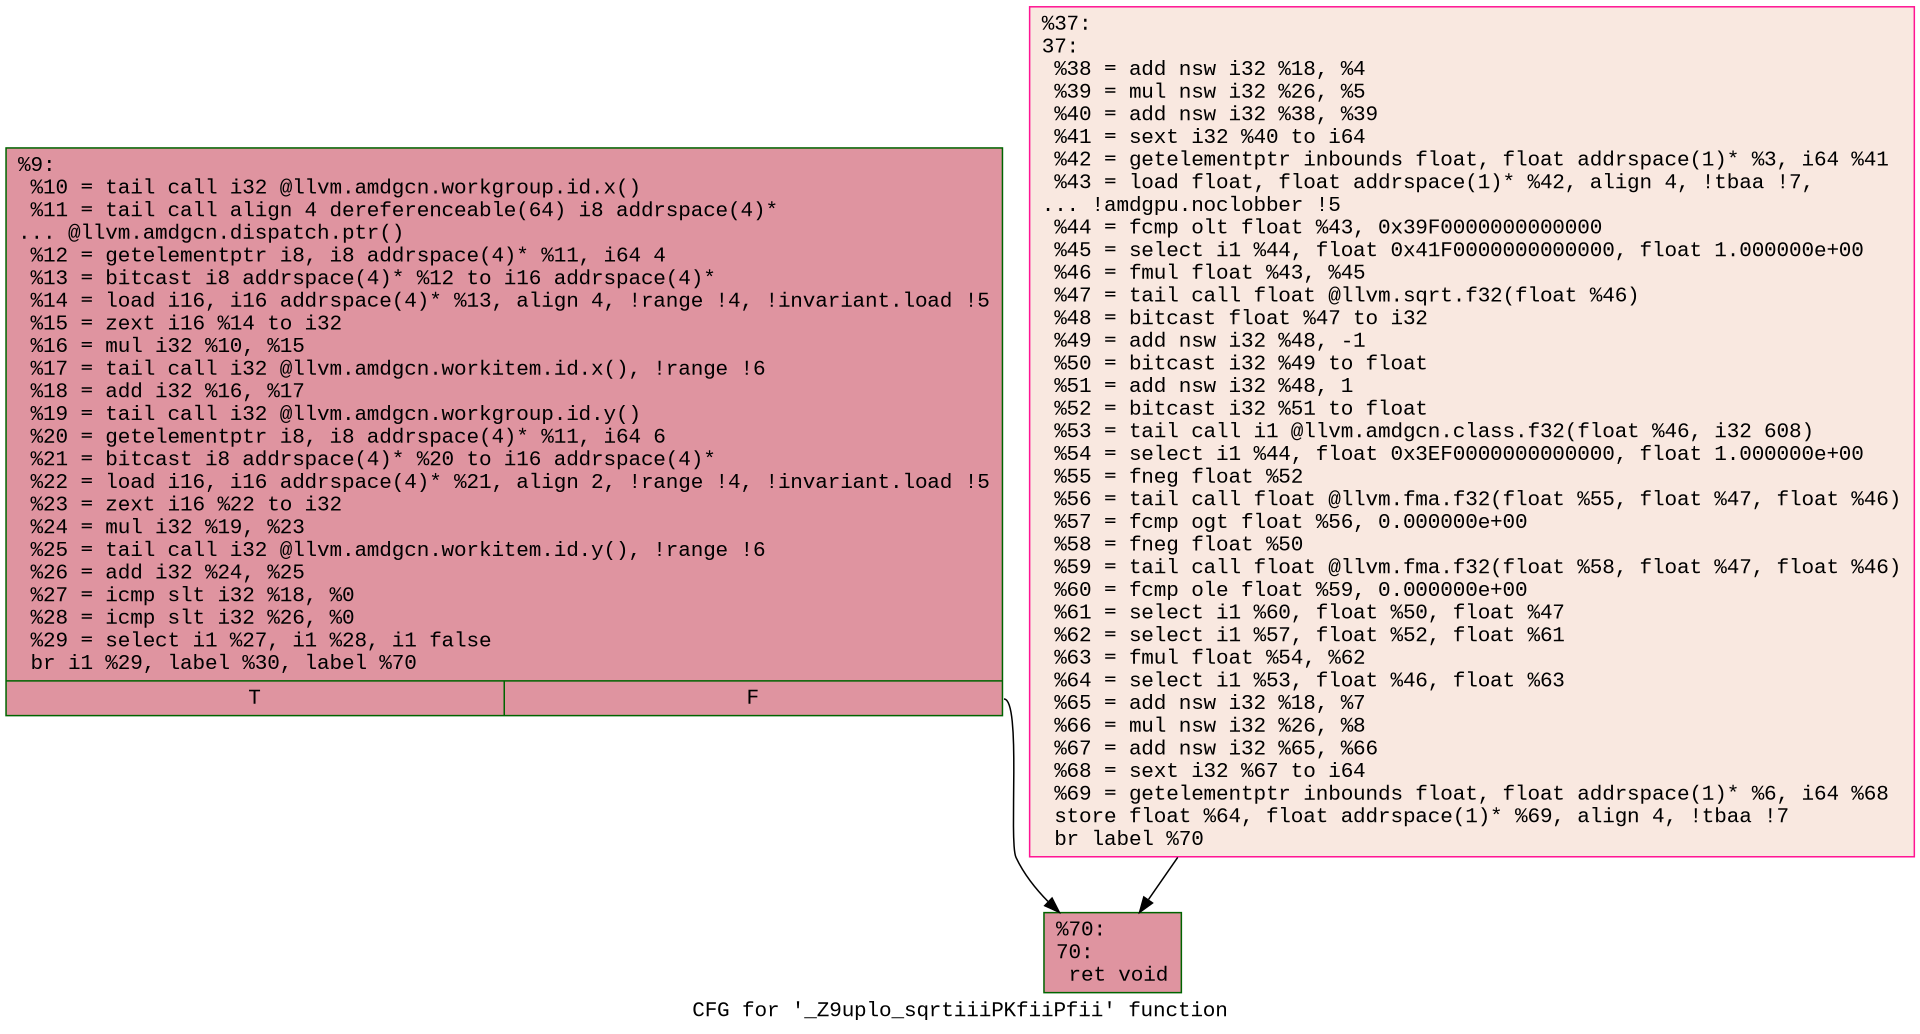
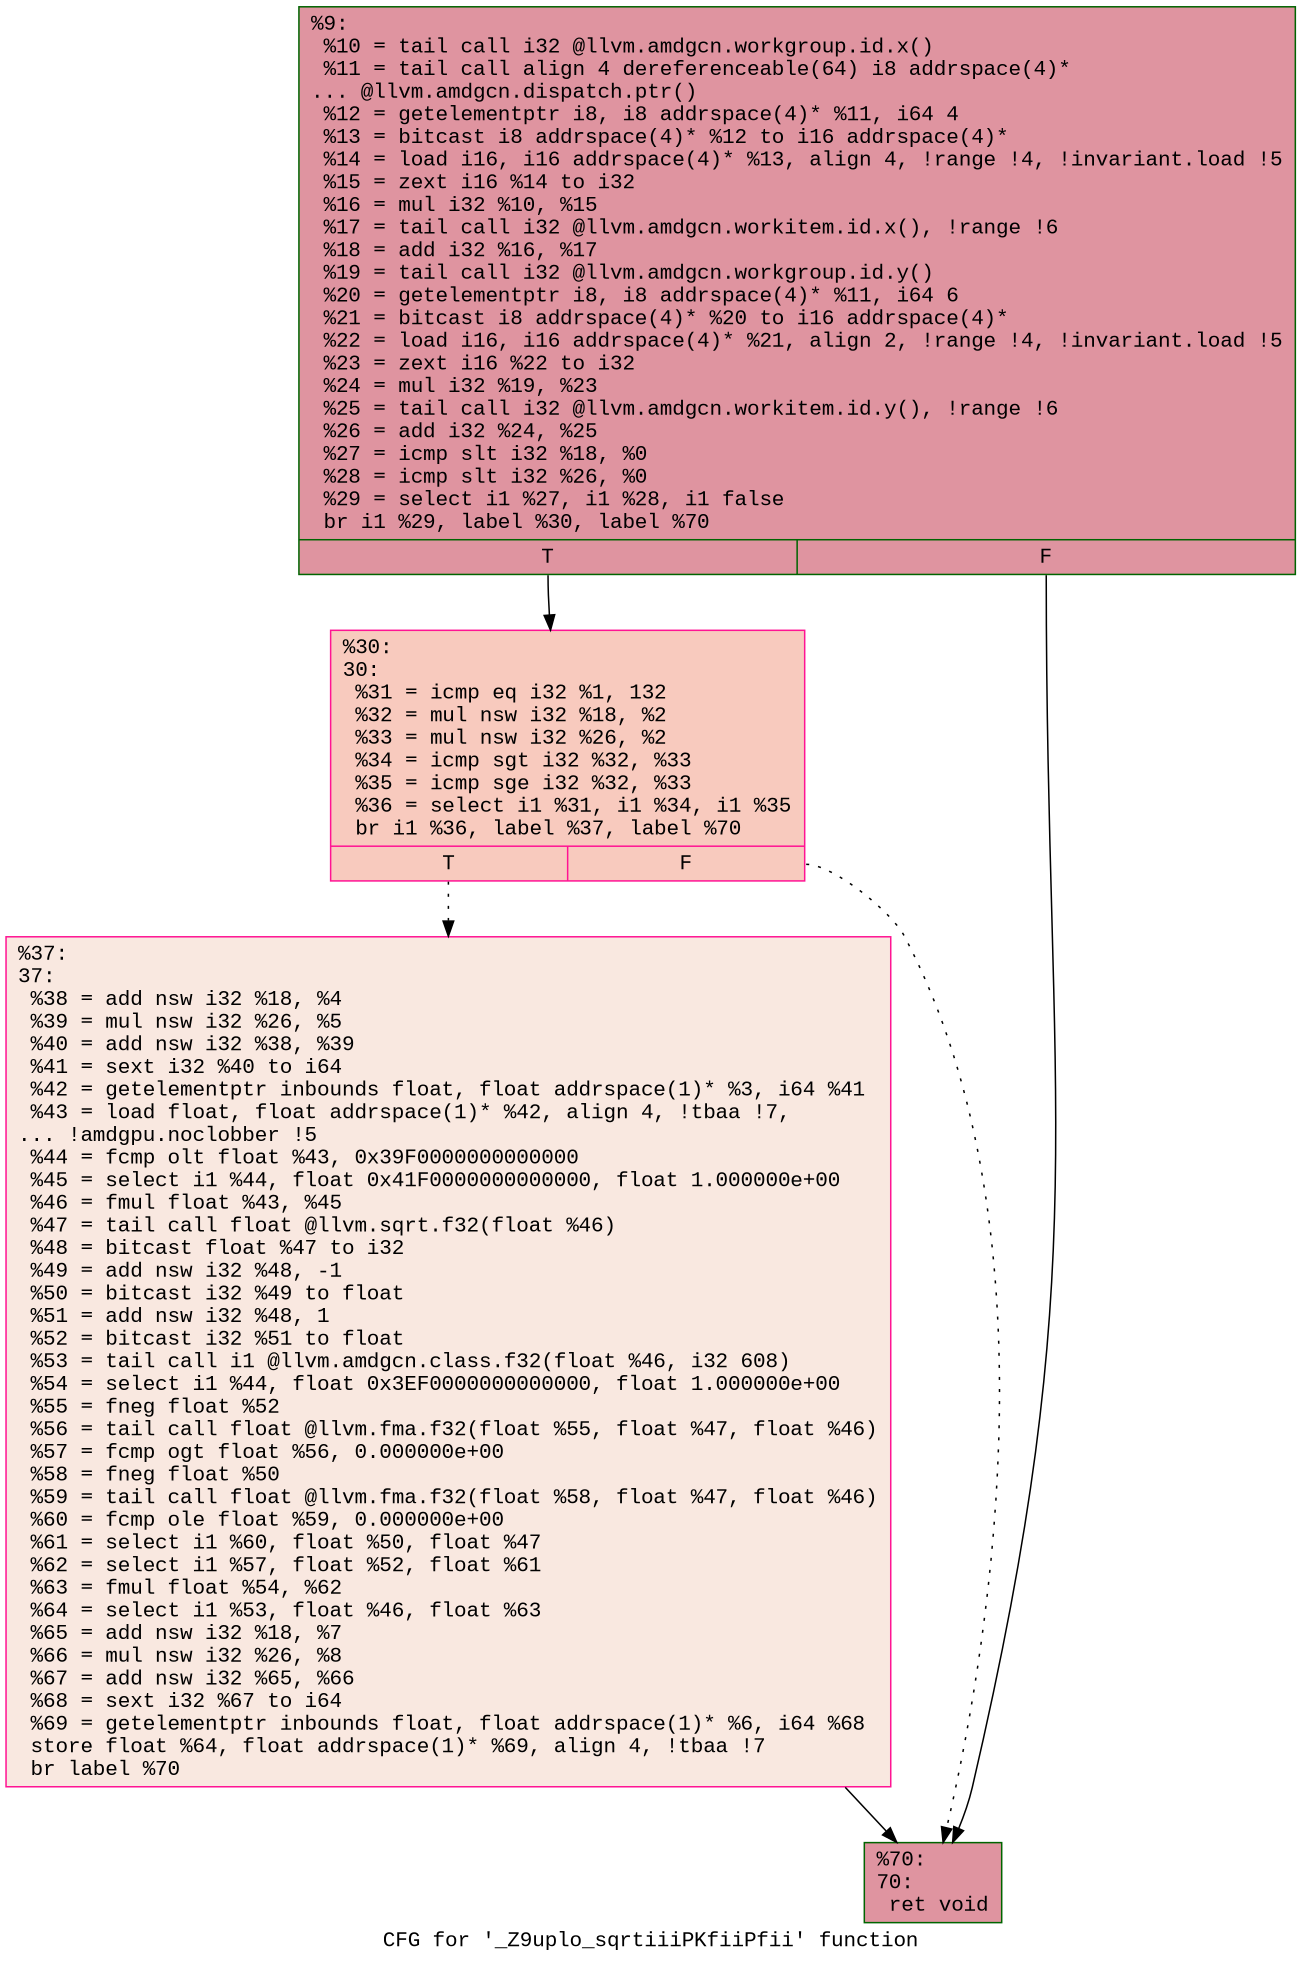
node "%30:": added
